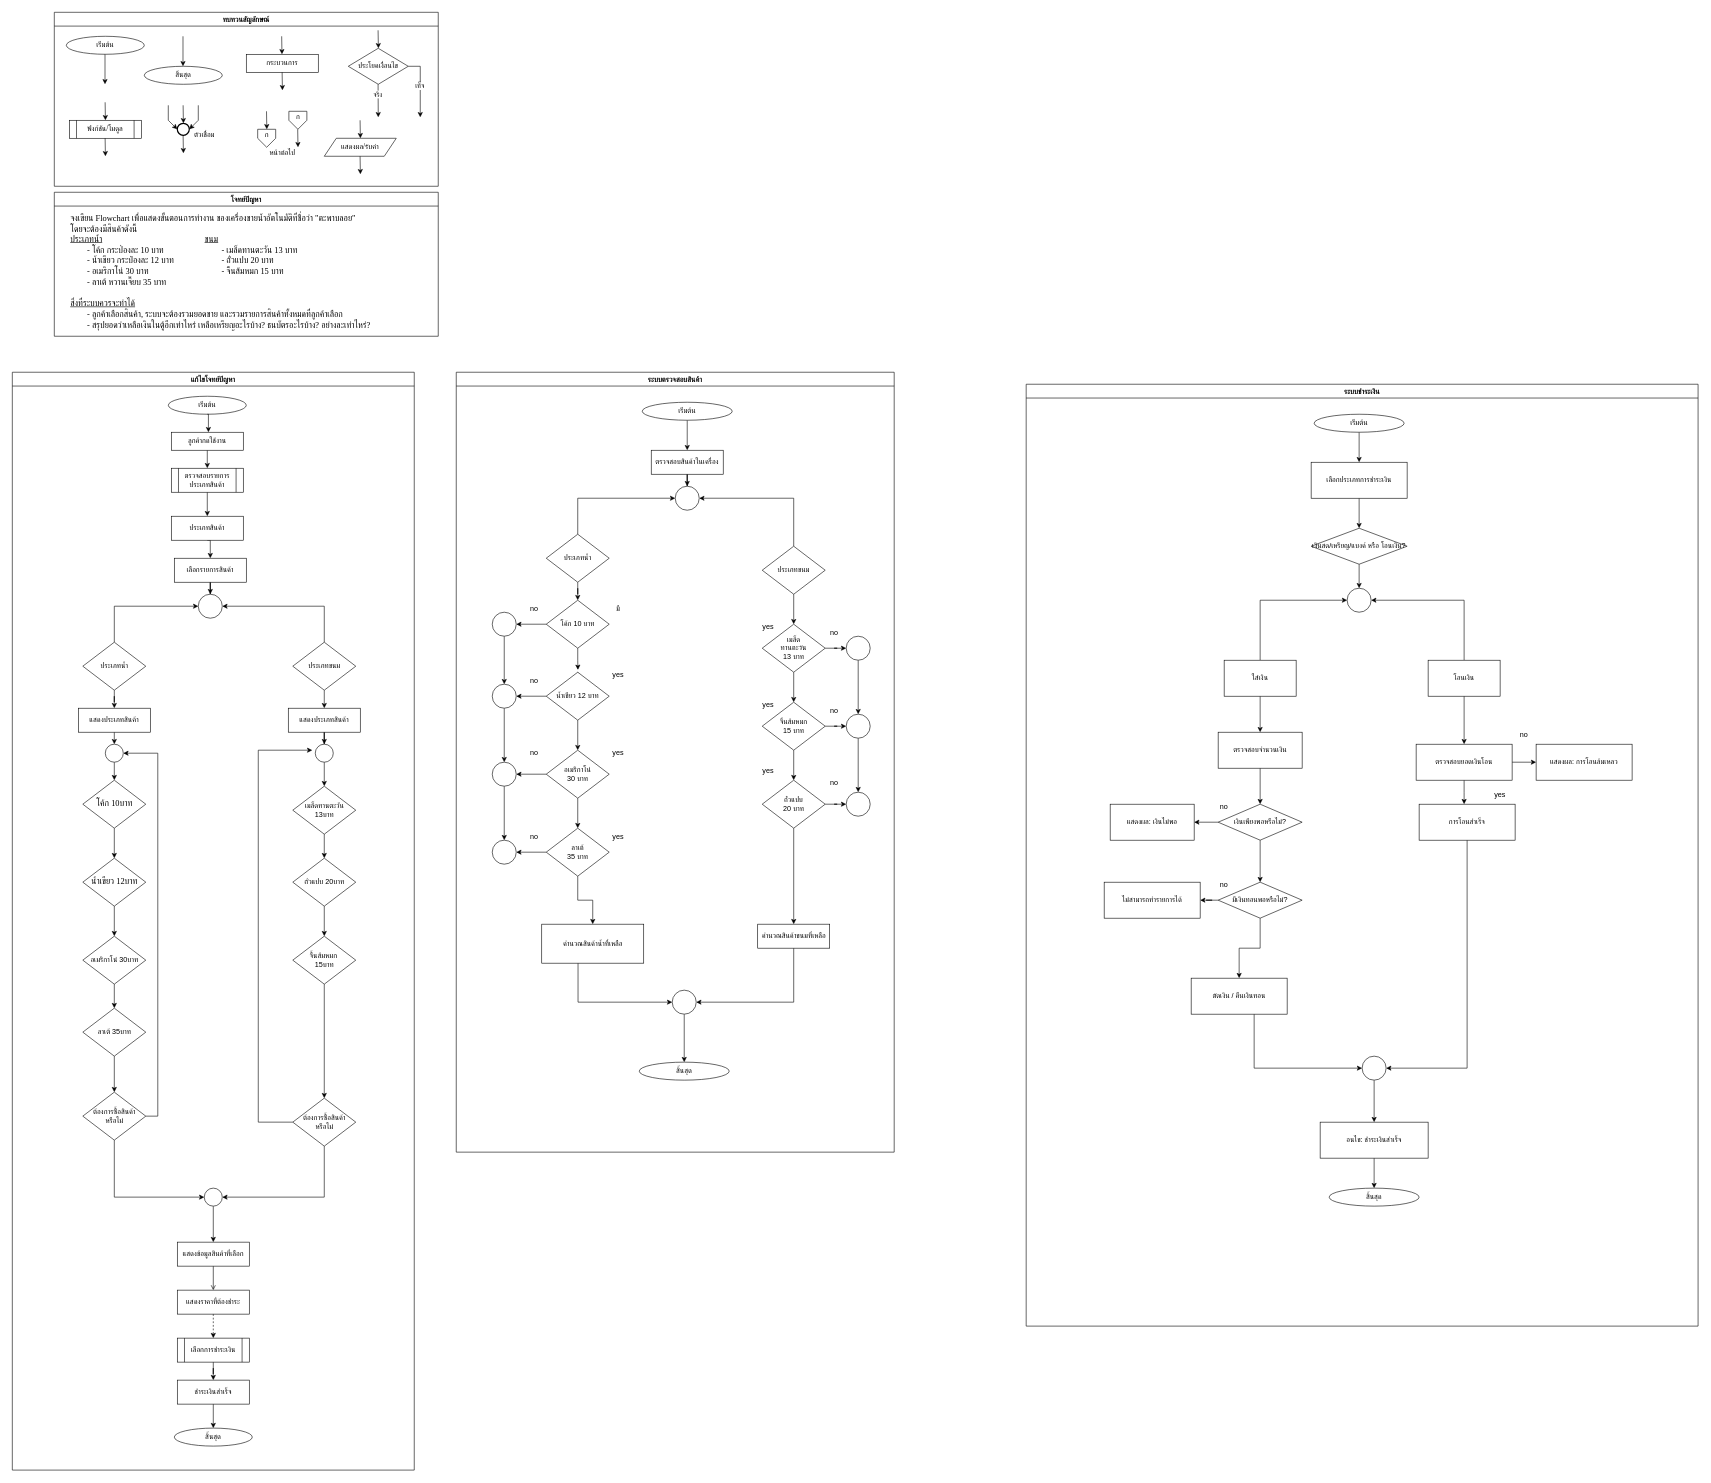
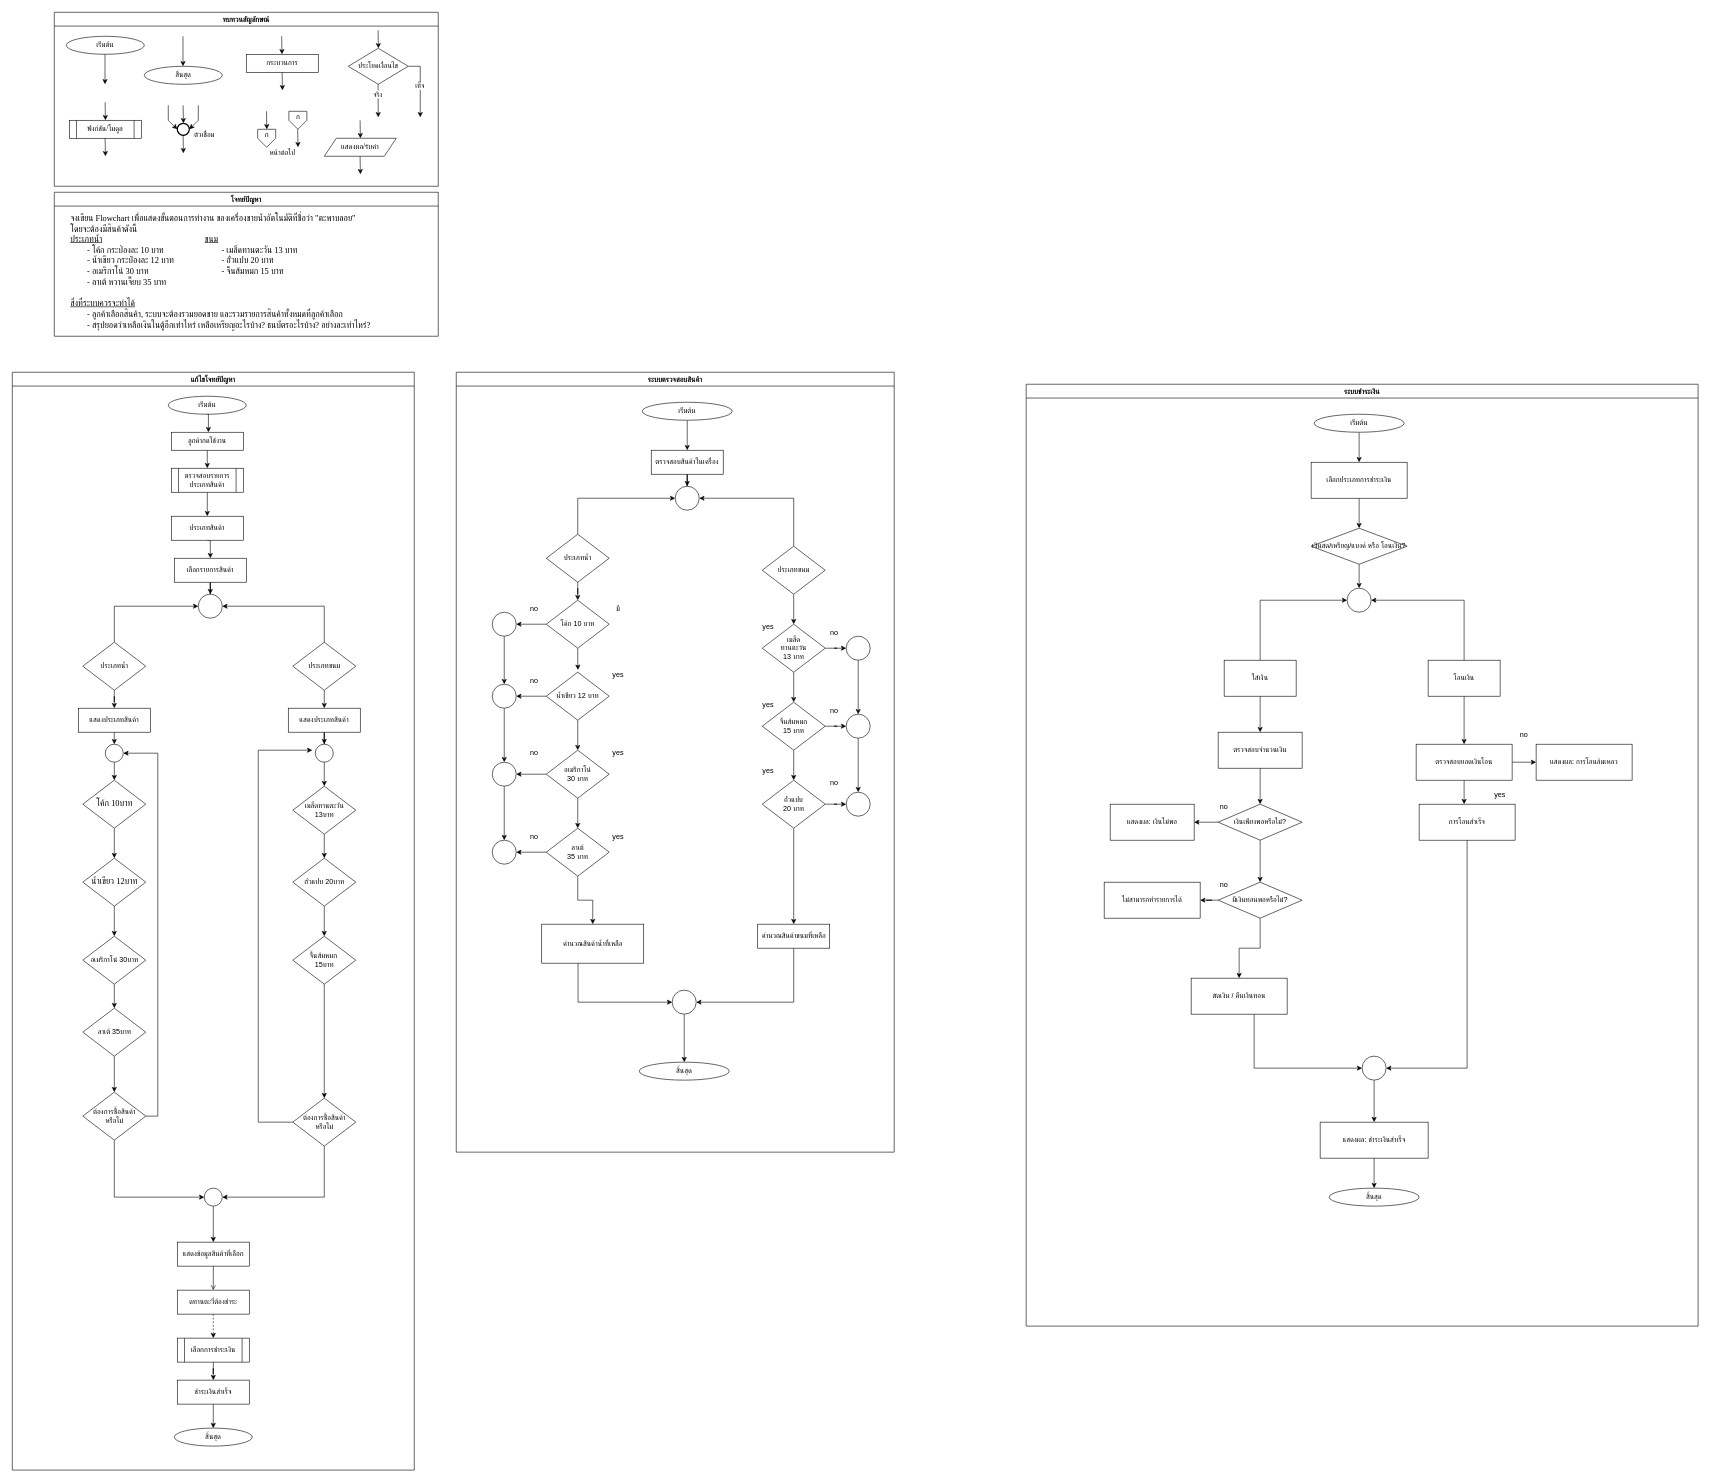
node "อนไข: ชำระเงินสำเร็จ": label "อนไข: ชำระเงินสำเร็จ" -> "แสดงผล: ชำระเงินสำเร็จ"
node "แสดงราคาที่ต้องชำระ": label "แสดงราคาที่ต้องชำระ" -> "ดทานตะวี่ต้องชำระ"
